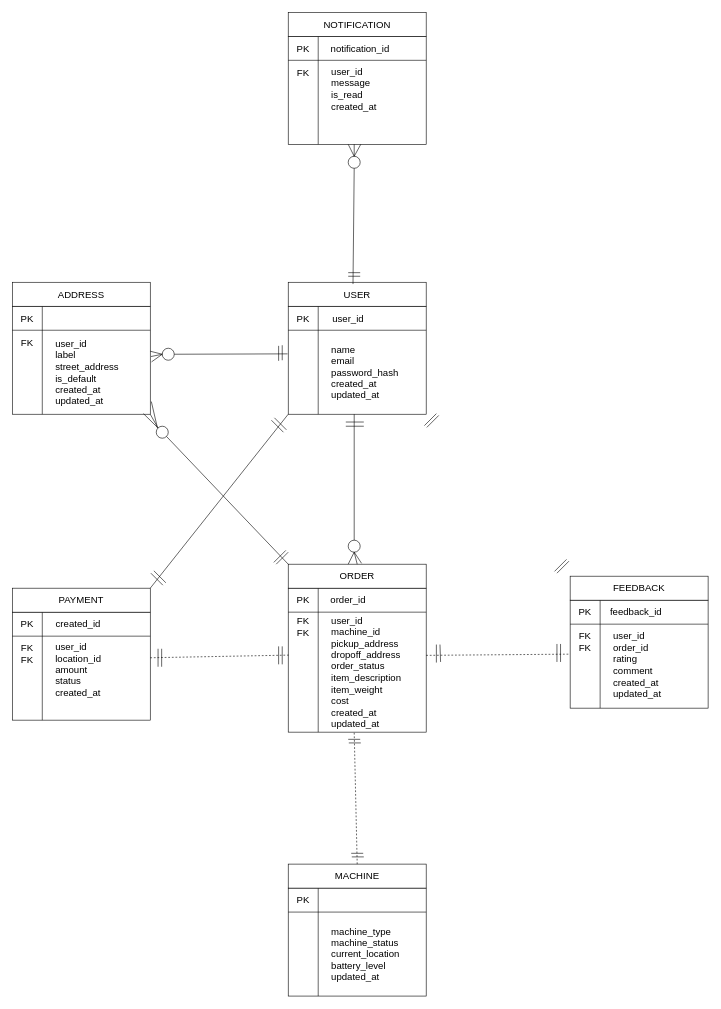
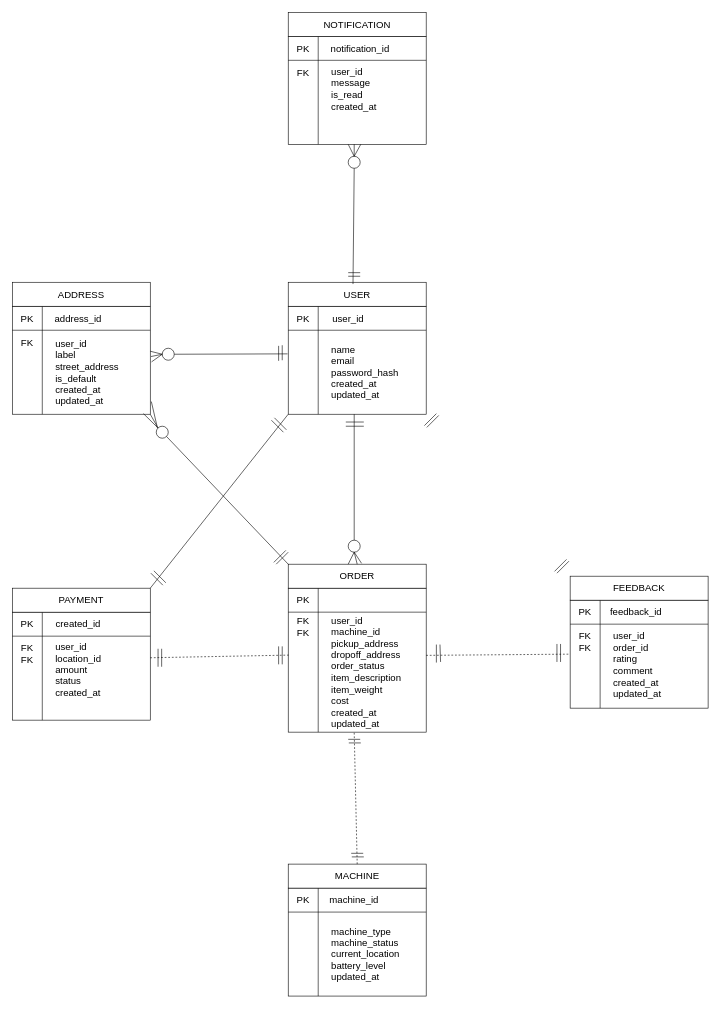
node "address_id": added
node "order_id": removed
node "machine_id": added
